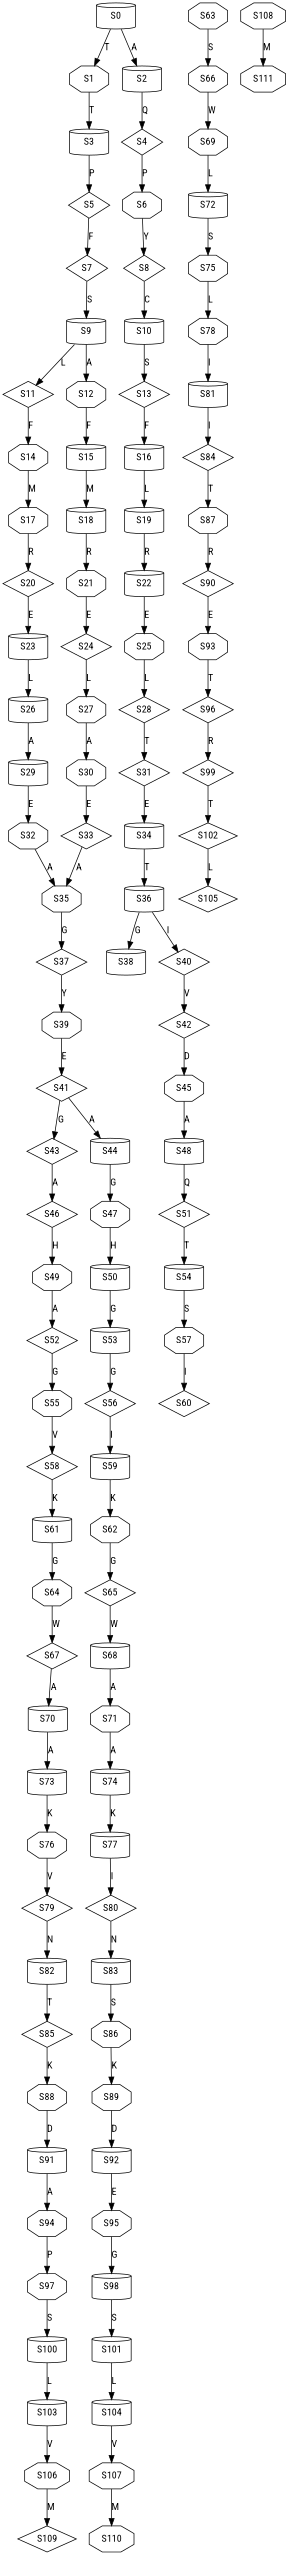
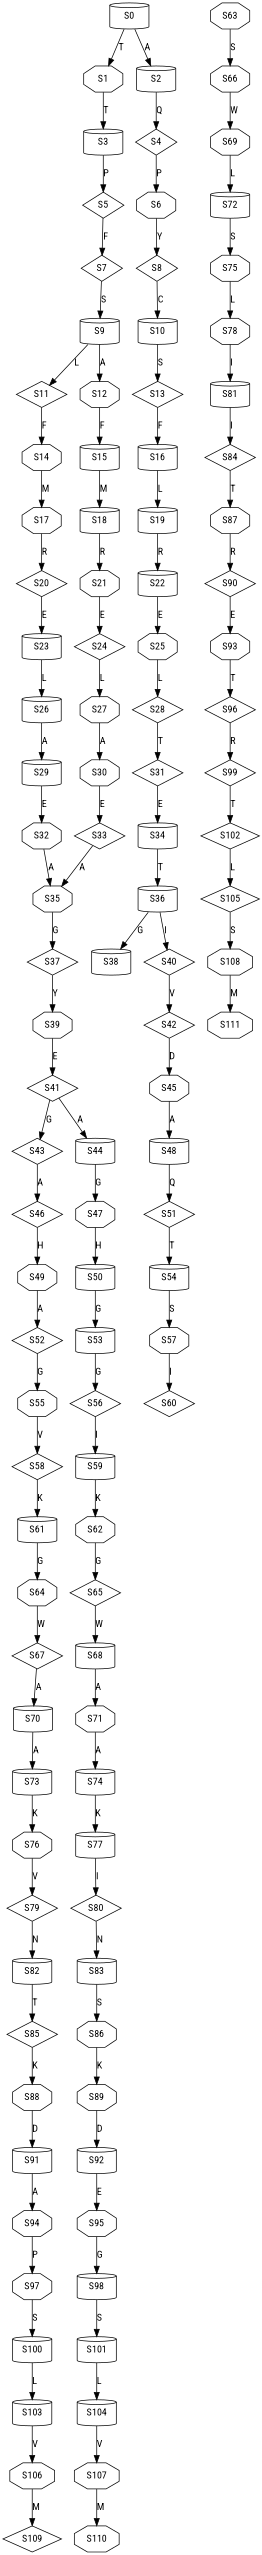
edge "S105" -> "S108": added, label "S"
